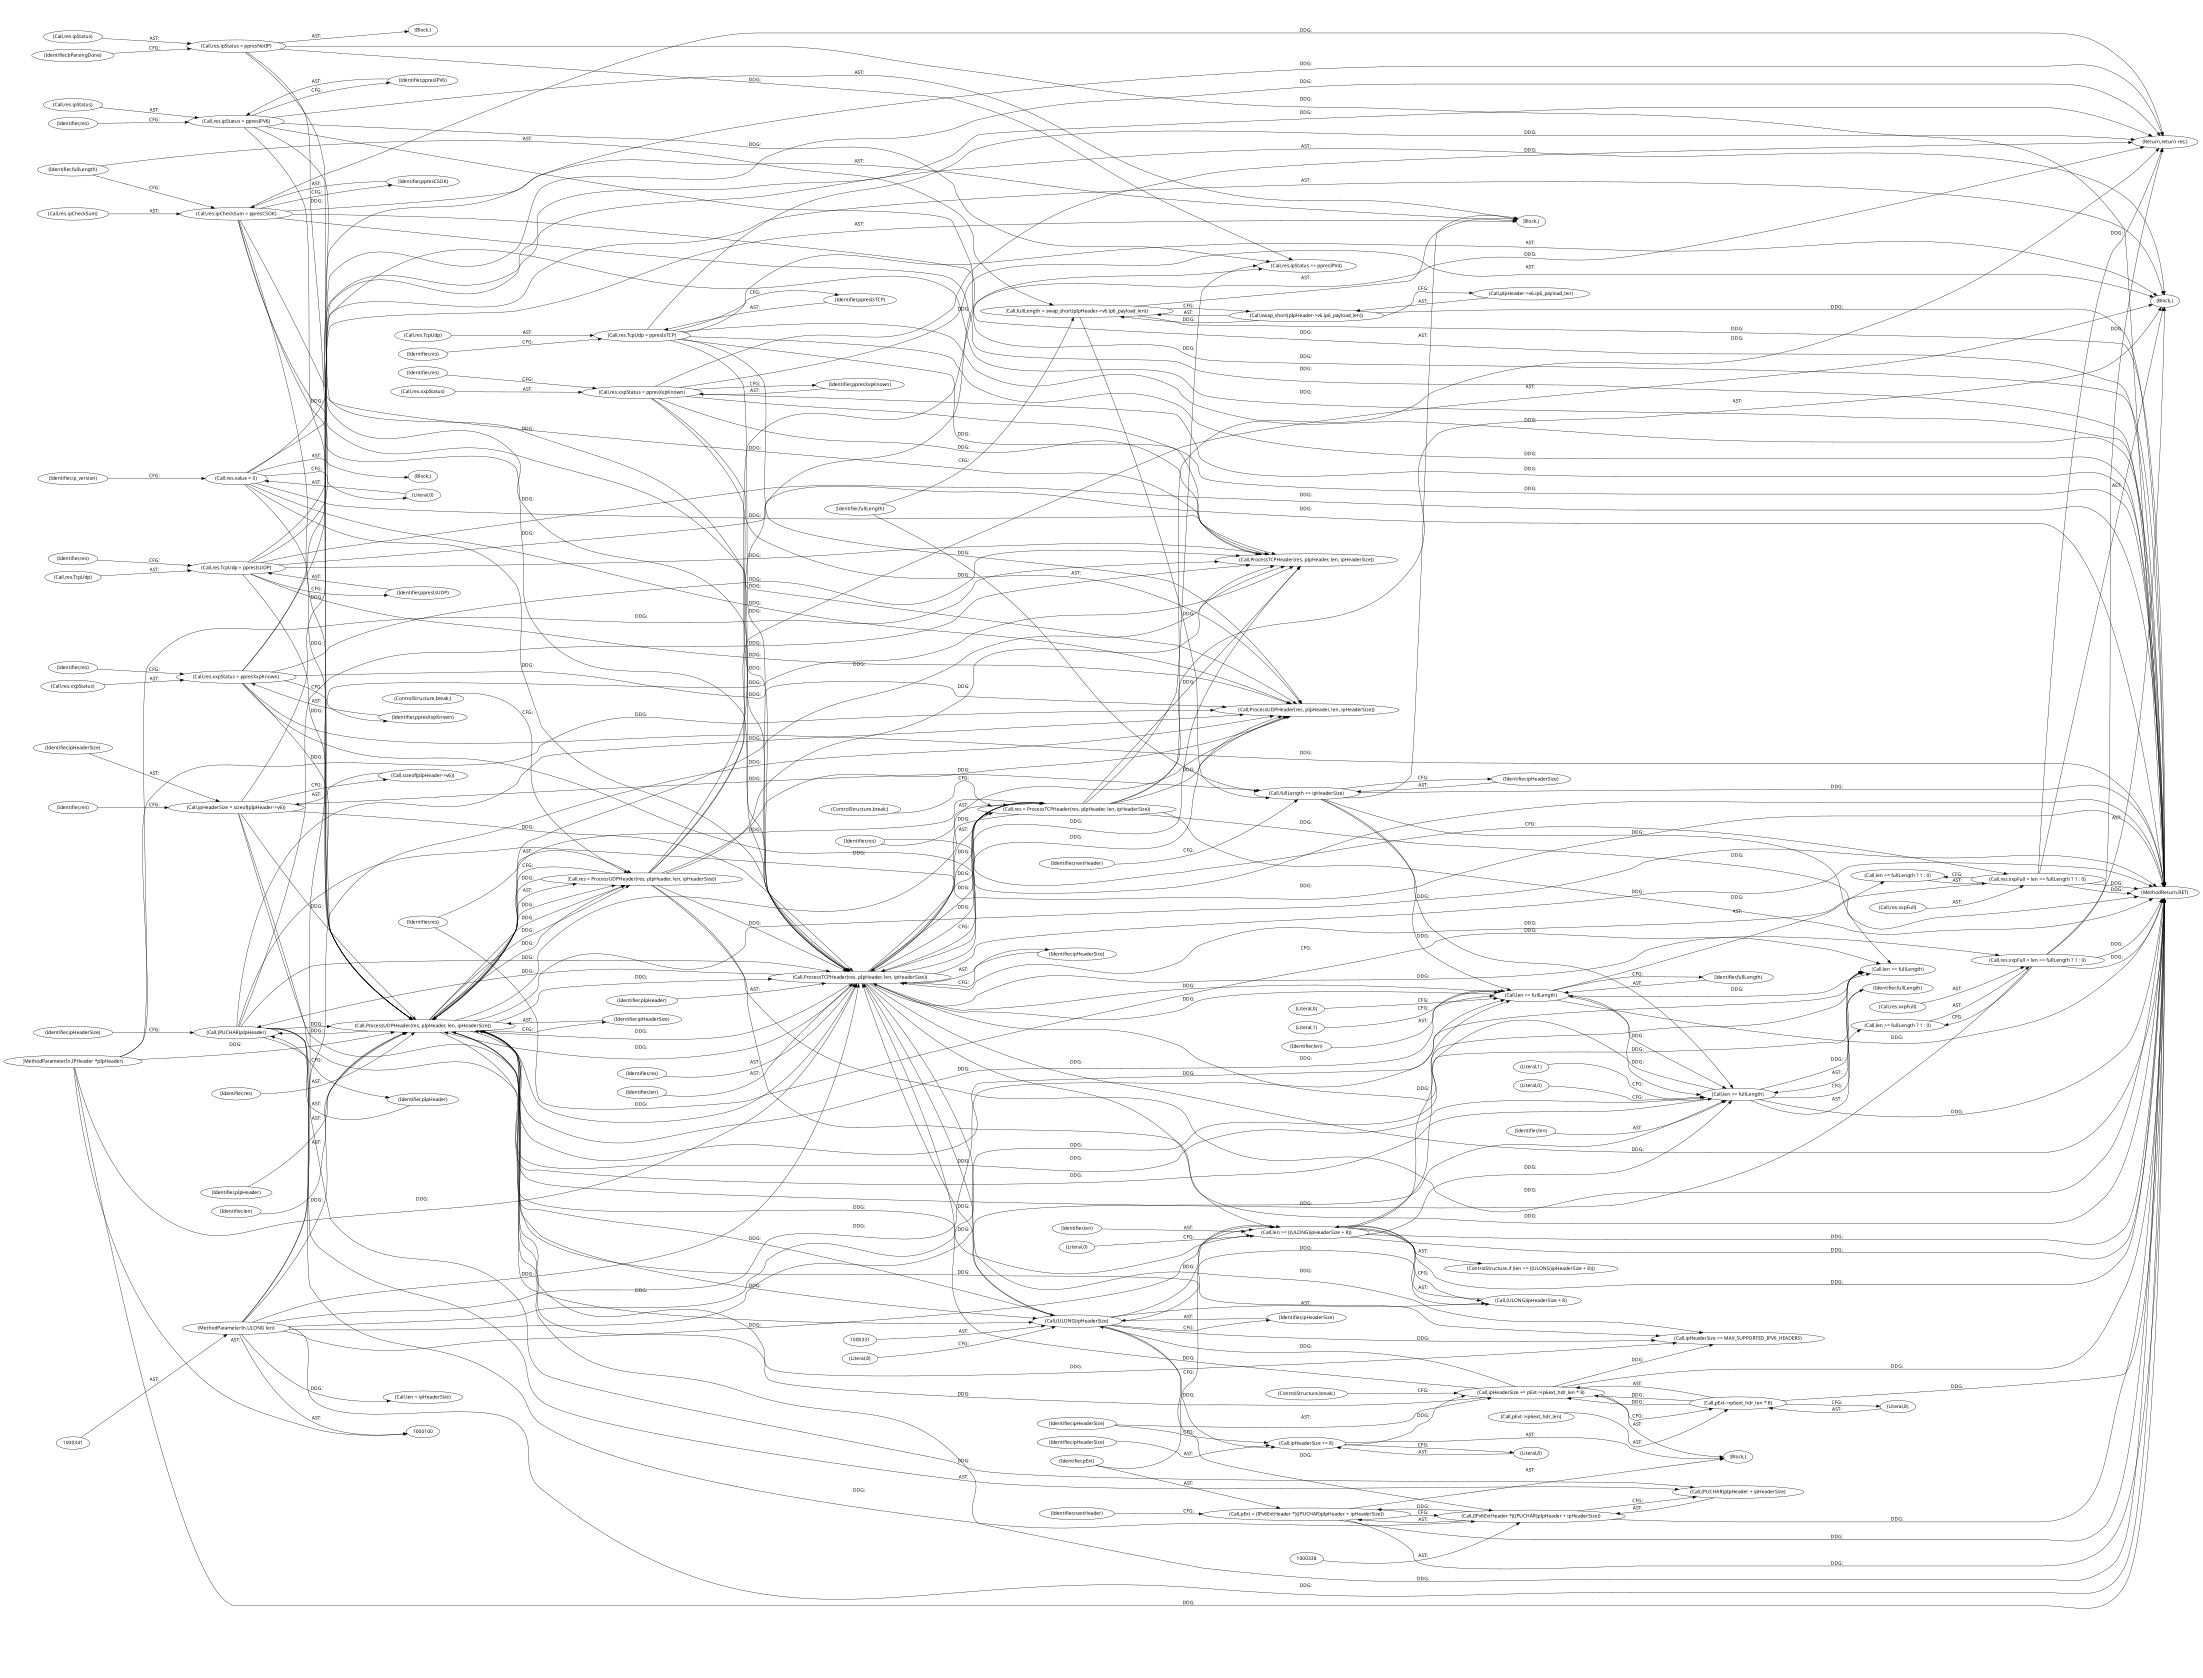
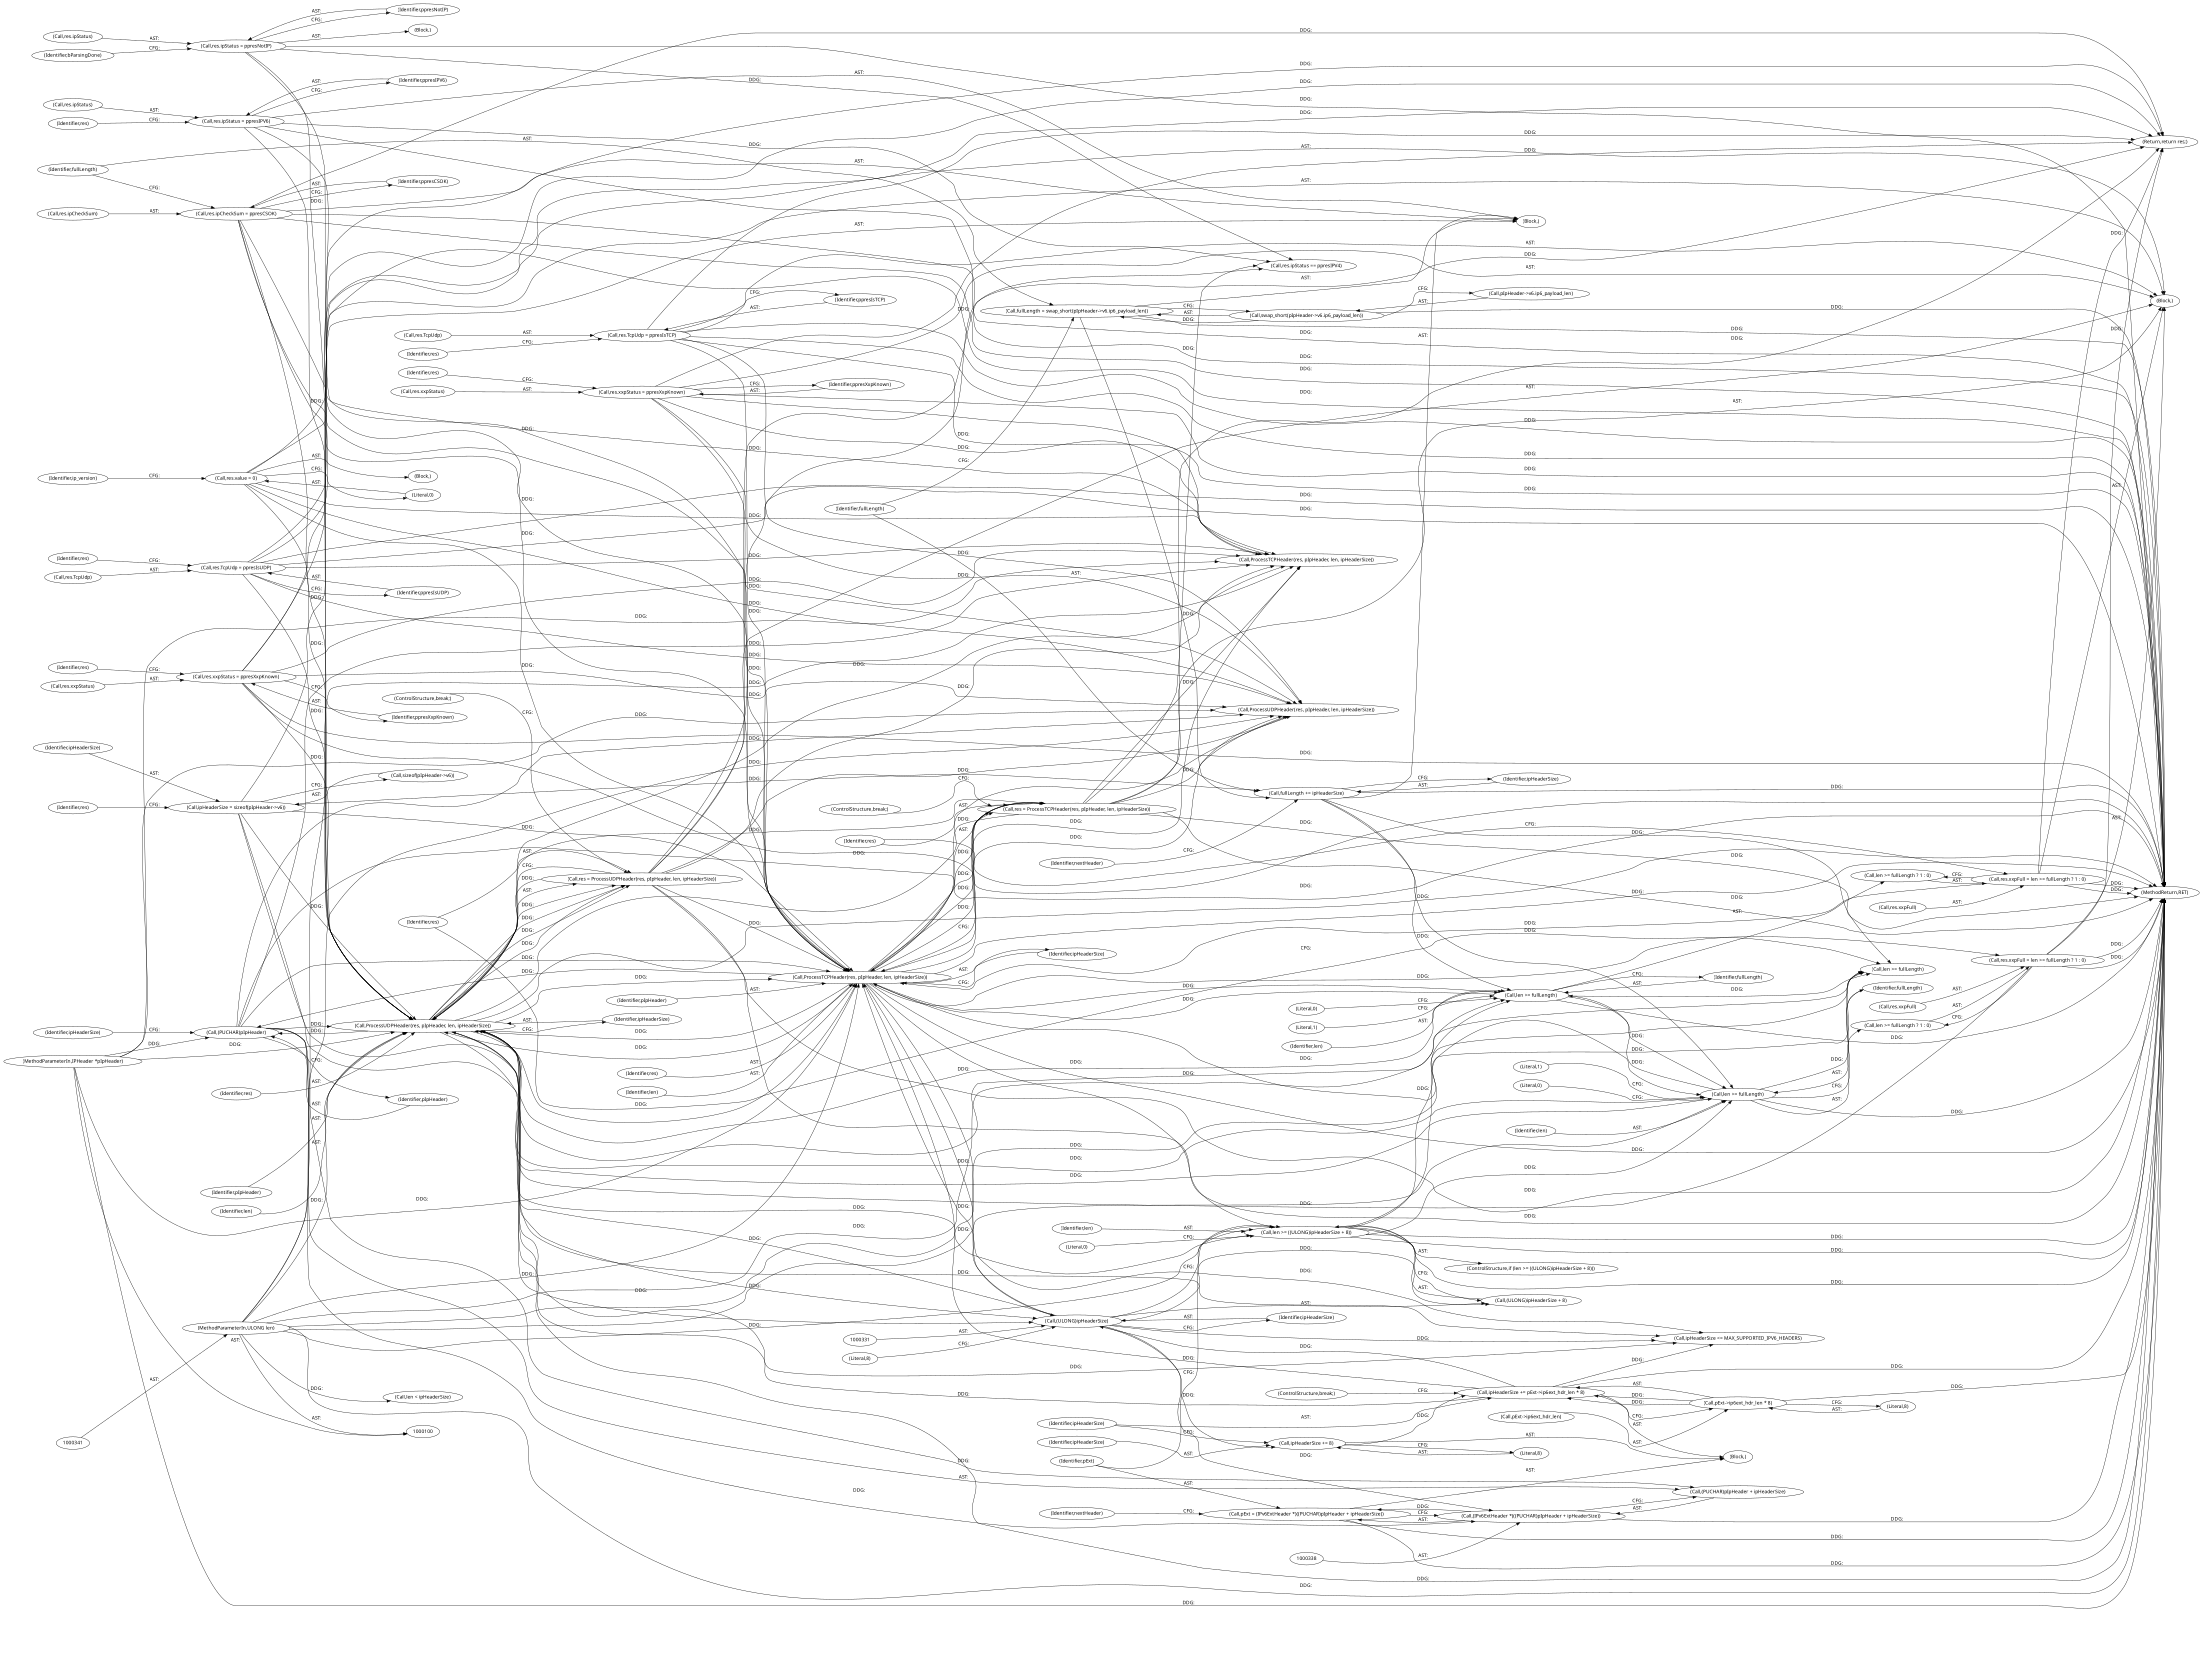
node "(Identifier,ppresNotIP)": added
edge "(MethodParameterIn,IPHeader *pIpHeader)" -> "(Call,(PUCHAR)pIpHeader)": added, label "DDG:"
edge "(Call,(ULONG)ipHeaderSize)" -> "(Call,len >= ((ULONG)ipHeaderSize + 8))": label "DDG: " -> "CFG: "
